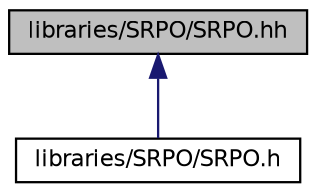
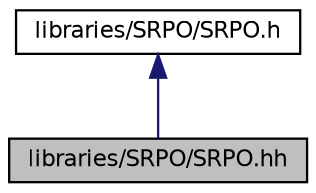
edge "libraries/SRPO/SRPO.h" -> "libraries/SRPO/SRPO.hh": reversed
